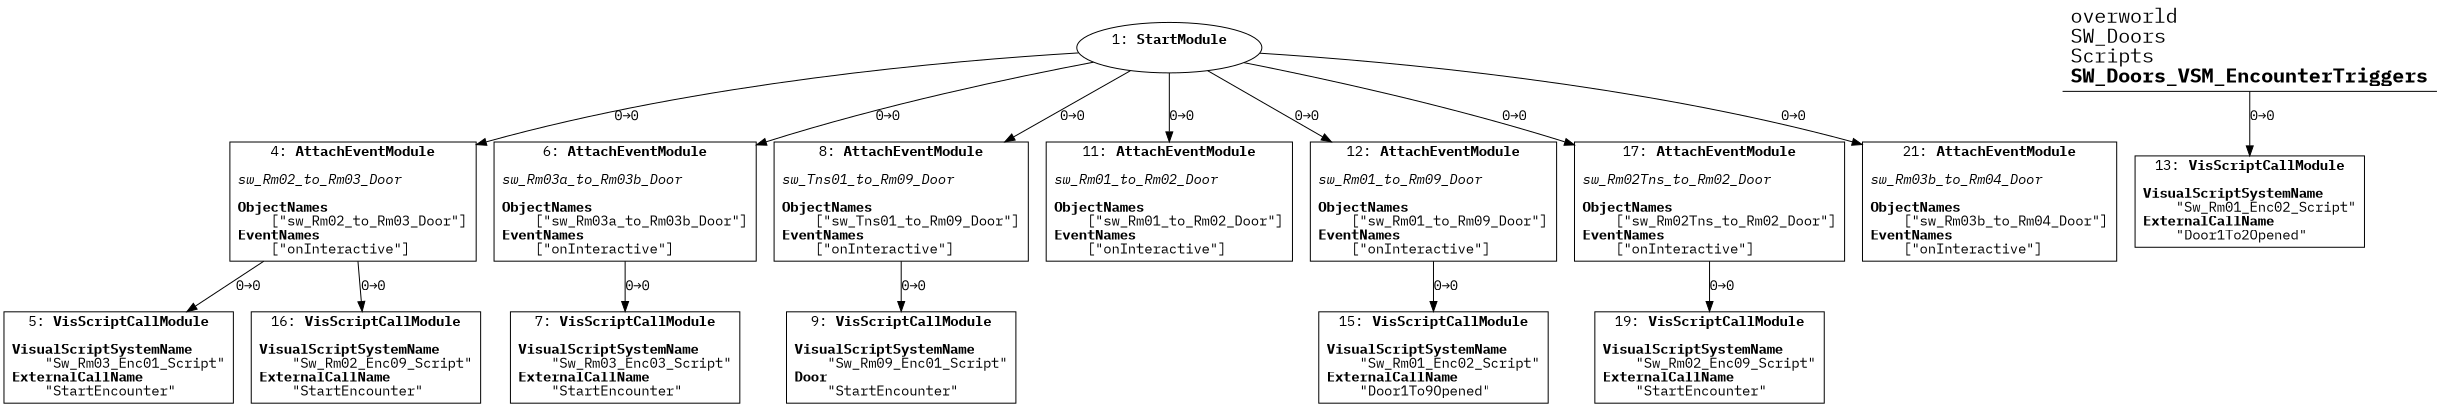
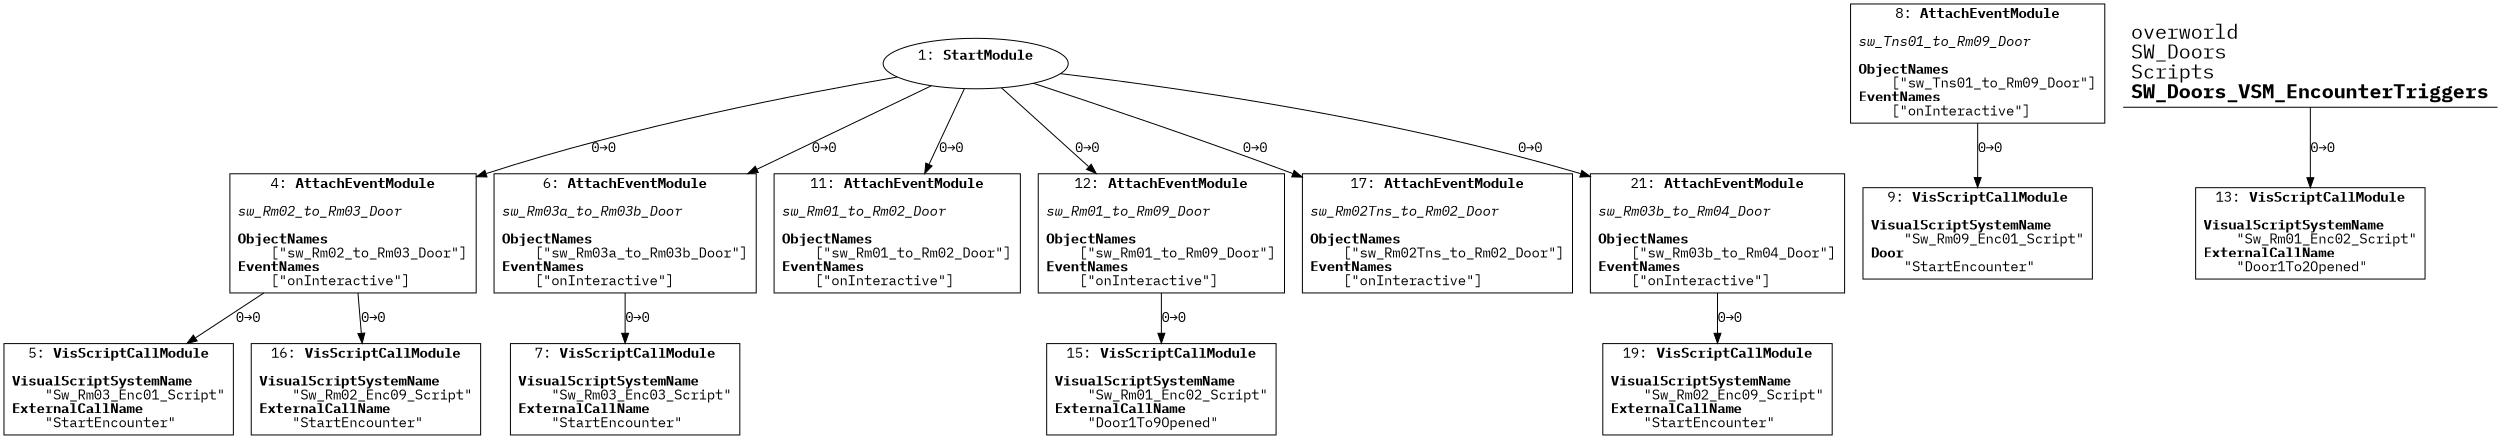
edge "1:" -> "8:": removed, label "0→0"
edge "17:" -> "19:": now "21:" -> "19:"
